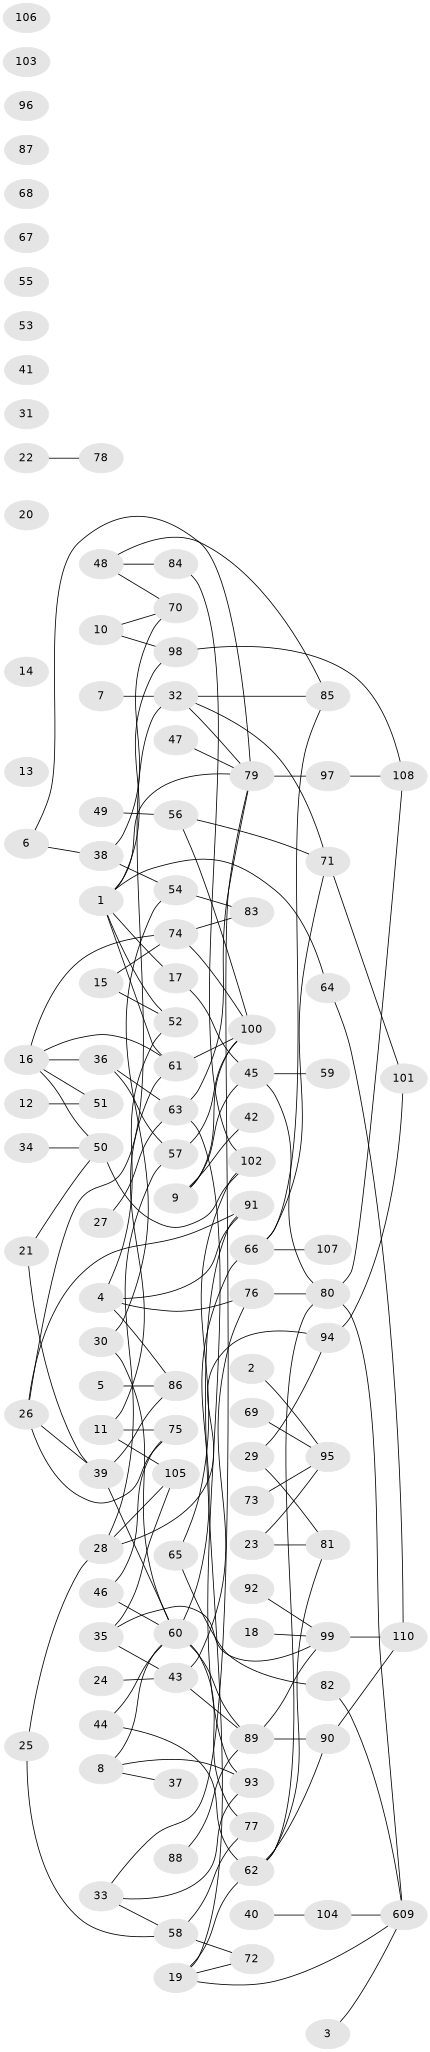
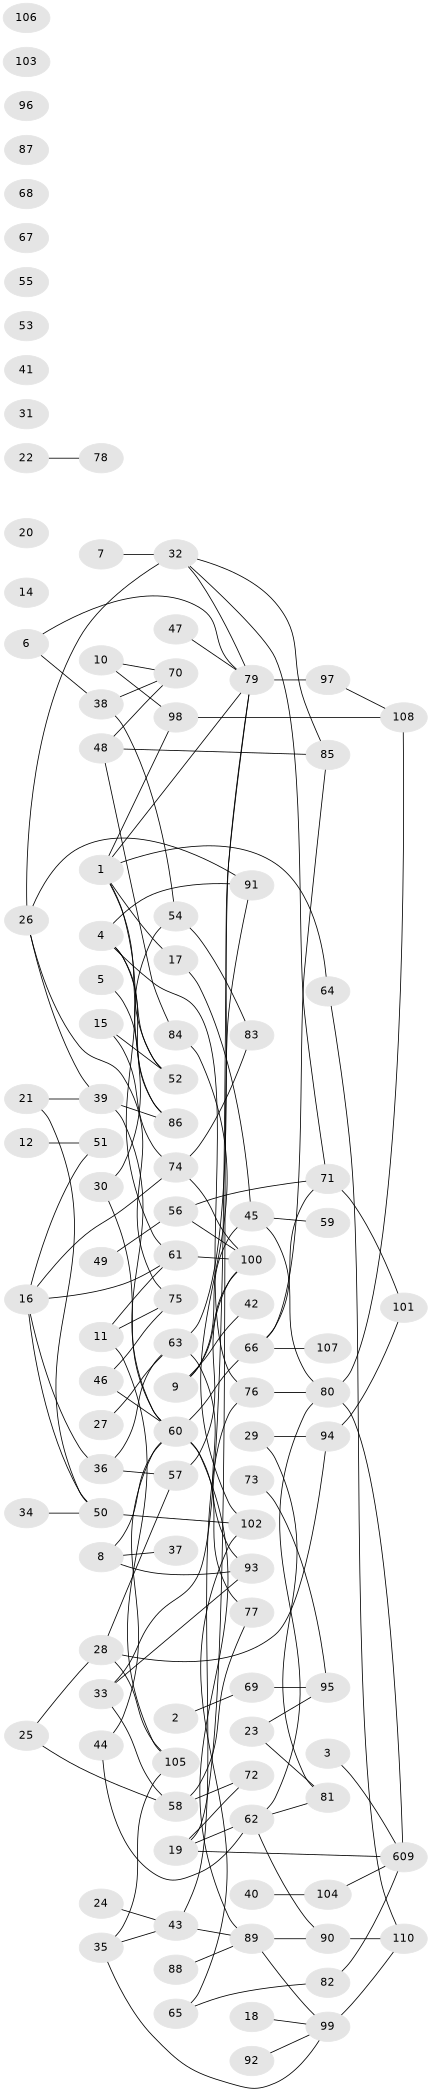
node "13": removed
edge "2" -- "95": now "2" -- "69"
